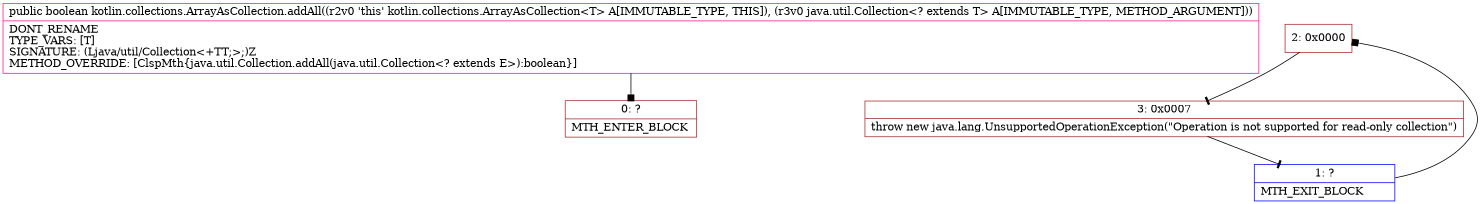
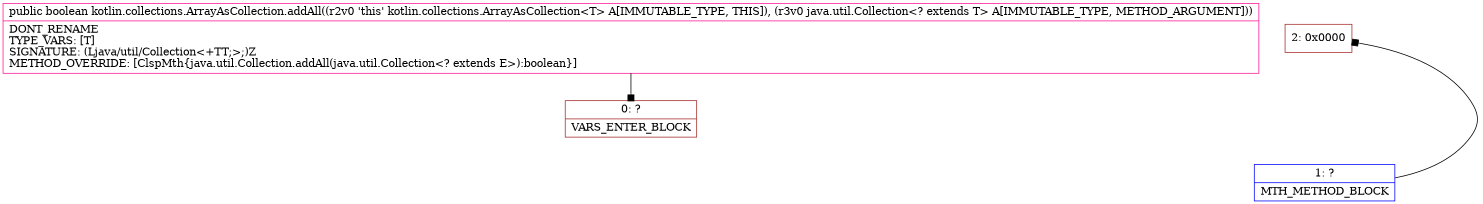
node "3: 0x0007": removed
node "0: ?": text "MTH_ENTER_BLOCK" -> "VARS_ENTER_BLOCK"
node "1: ?": text "MTH_EXIT_BLOCK" -> "MTH_METHOD_BLOCK"
